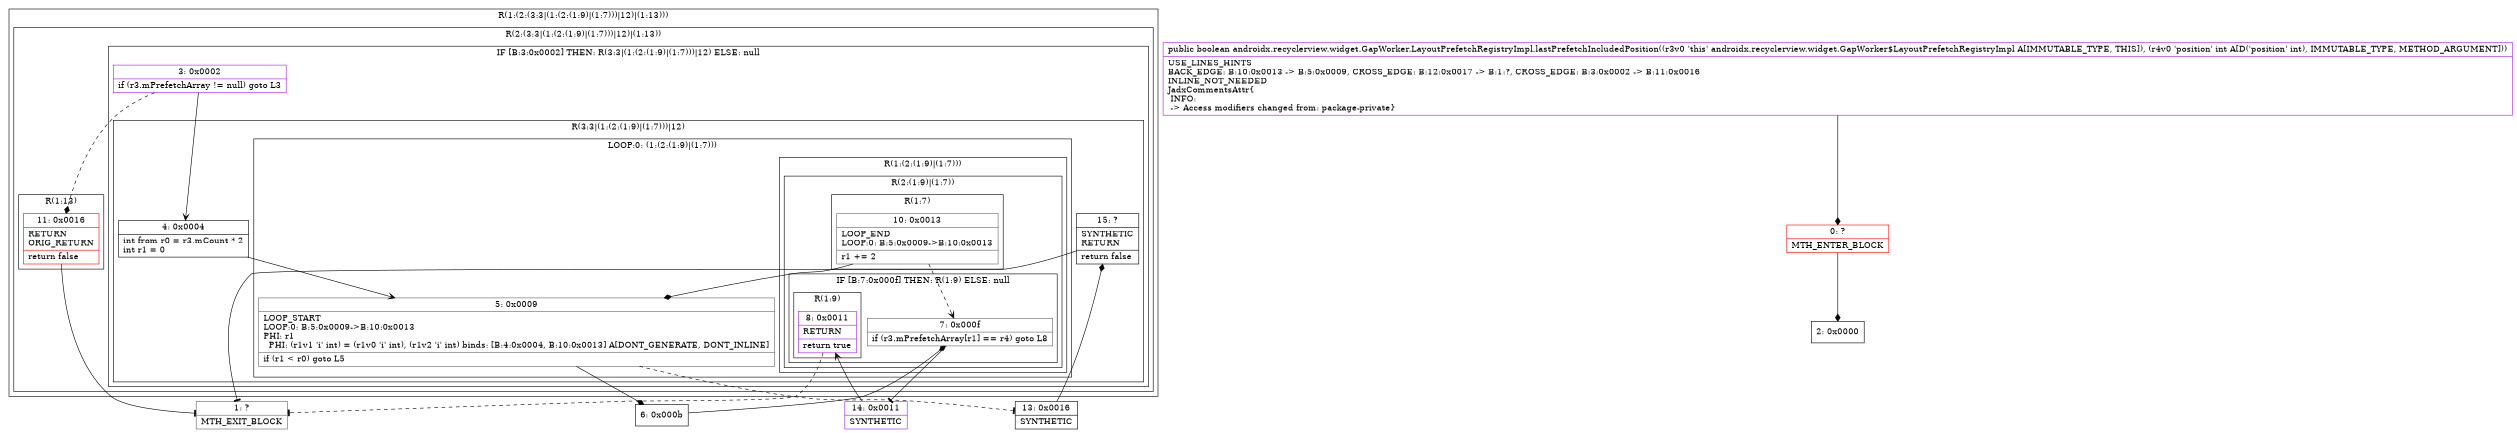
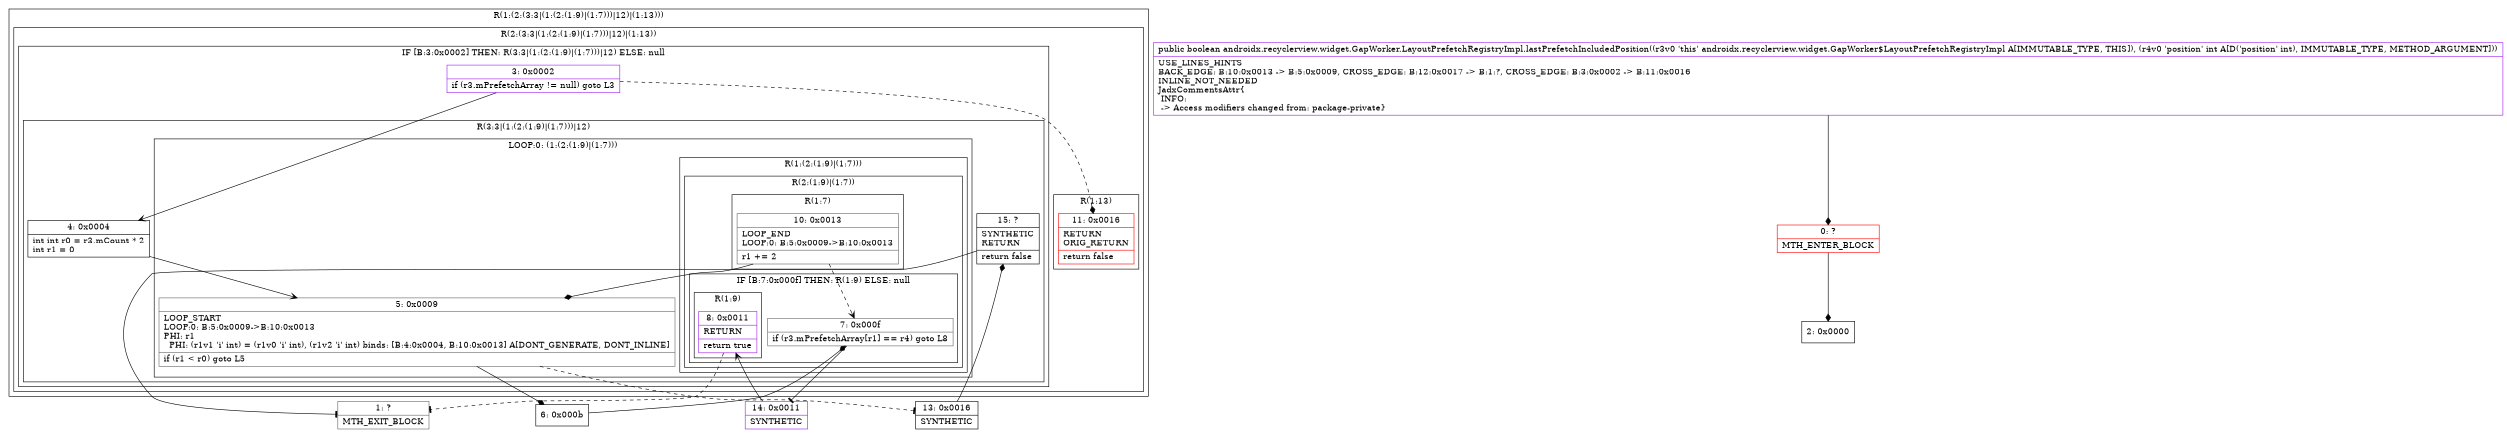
node "4: 0x0004": text "int from r0 = r3.mCount * 2" -> "int int r0 = r3.mCount * 2"
edge "11: 0x0016" -> "1: ?": removed
